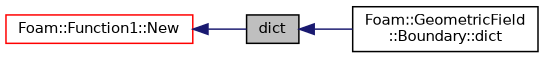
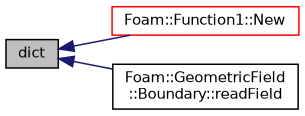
edge "dict" -> "Foam::Function1::New": reversed
node "Foam::GeometricField ::Boundary::dict": label "Foam::GeometricField ::Boundary::dict" -> "Foam::GeometricField ::Boundary::readField"
